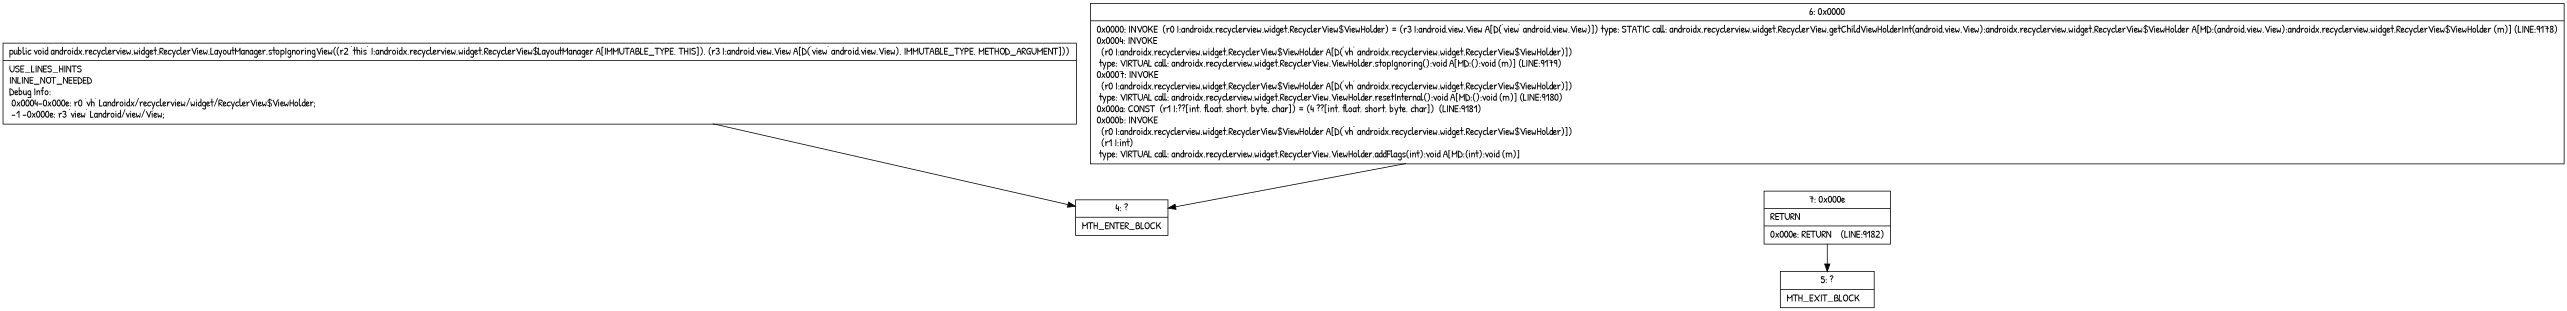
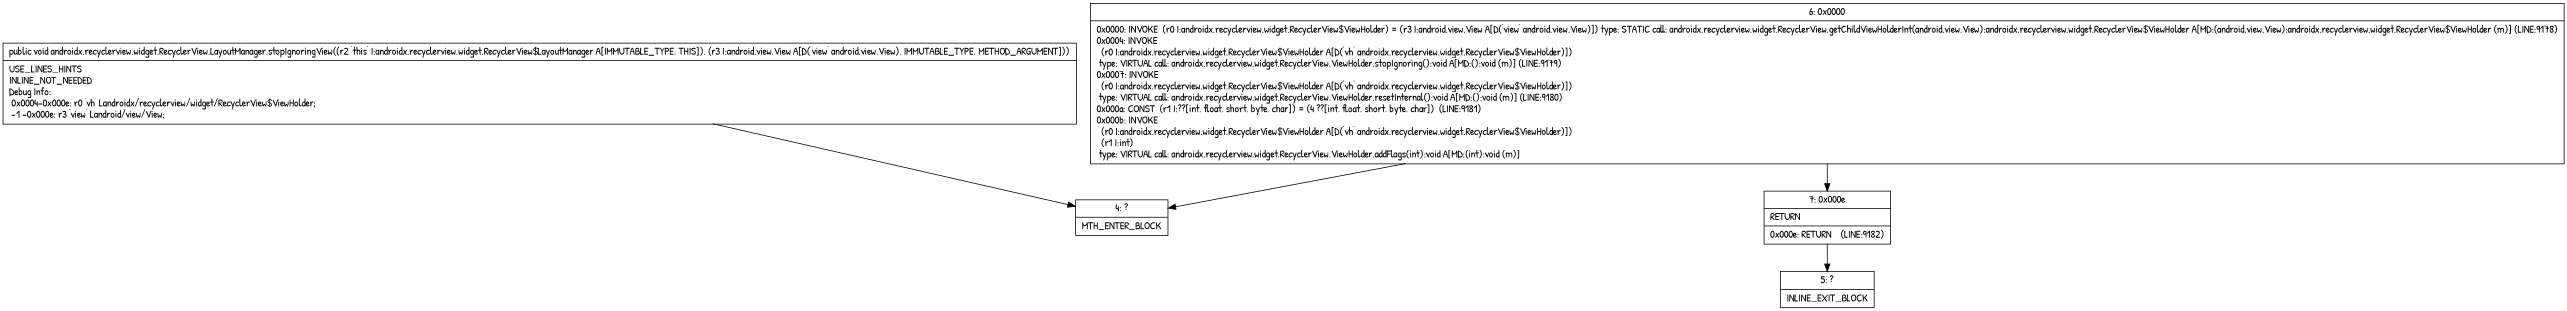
edge "6: 0x0000" -> "7: 0x000e": added
node "5: ?": text "MTH_EXIT_BLOCK" -> "INLINE_EXIT_BLOCK"
